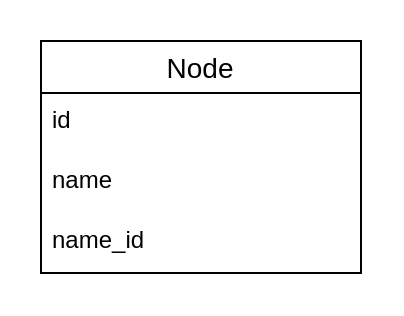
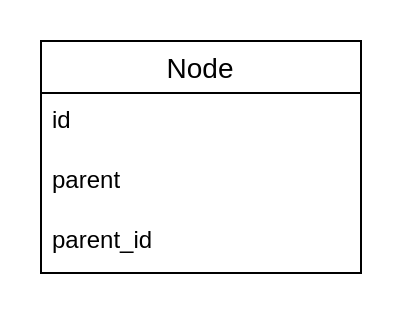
node "name": label "name" -> "parent"
node "name_id": label "name_id" -> "parent_id"
